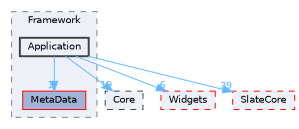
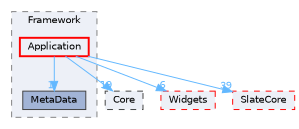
node "Application": color grey25 -> red
node "MetaData": color red -> grey25
